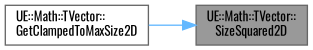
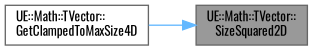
node "UE::Math::TVector:: GetClampedToMaxSize2D": label "UE::Math::TVector:: GetClampedToMaxSize2D" -> "UE::Math::TVector:: GetClampedToMaxSize4D"
